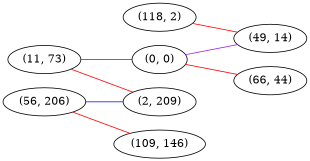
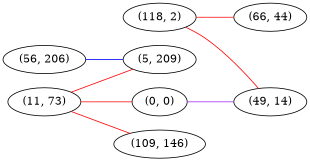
edge "(0, 0)" -- "(66, 44)": now "(118, 2)" -- "(66, 44)"
node "(2, 209)": label "(2, 209)" -> "(5, 209)"
edge "(56, 206)" -- "(109, 146)": now "(11, 73)" -- "(109, 146)"
